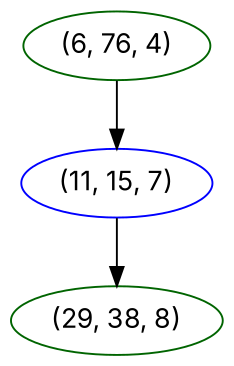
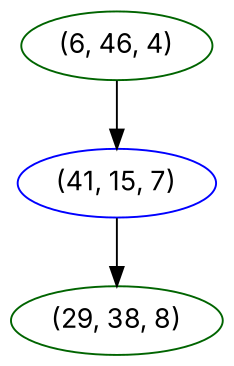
node "(6, 76, 4)": label "(6, 76, 4)" -> "(6, 46, 4)"
node "(11, 15, 7)": label "(11, 15, 7)" -> "(41, 15, 7)"
